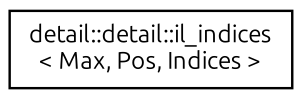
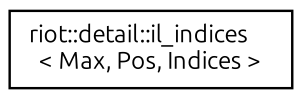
node "detail::detail::il_indices < Max, Pos, Indices >": label "detail::detail::il_indices < Max, Pos, Indices >" -> "riot::detail::il_indices < Max, Pos, Indices >"
